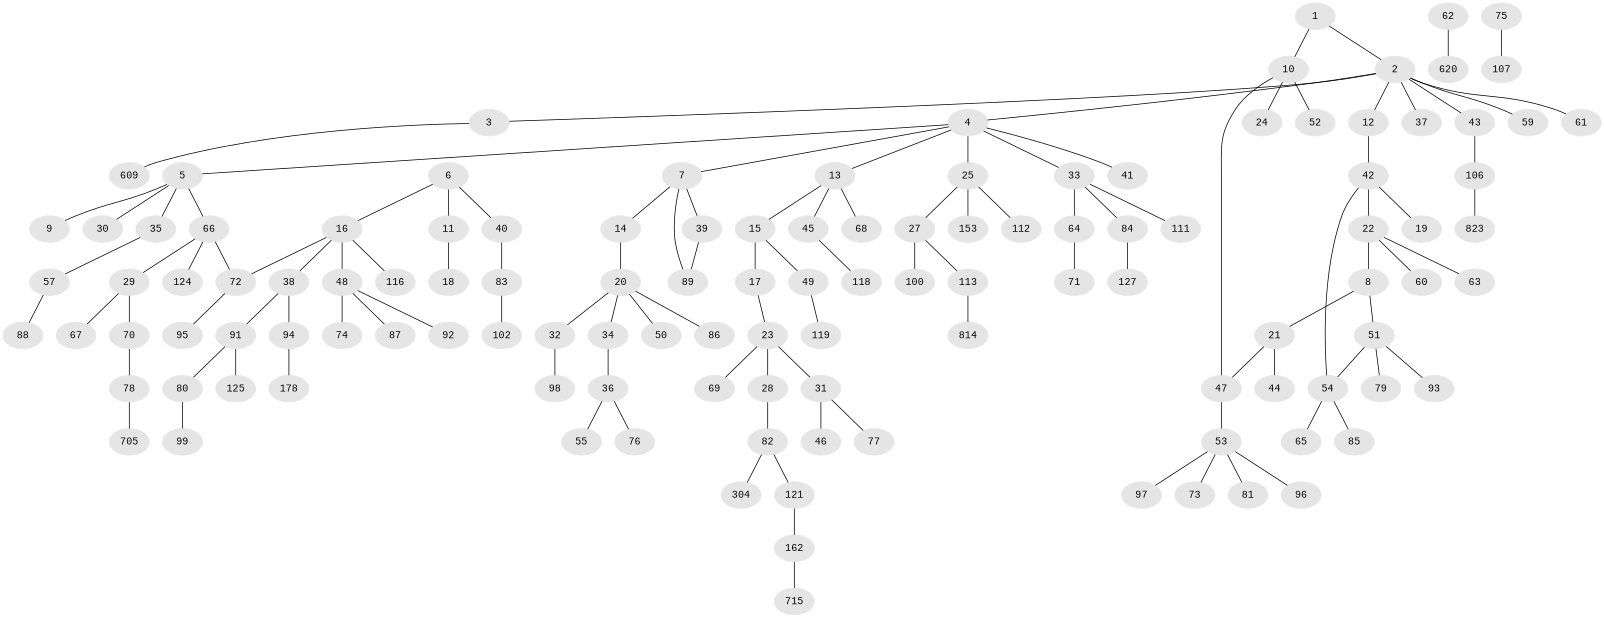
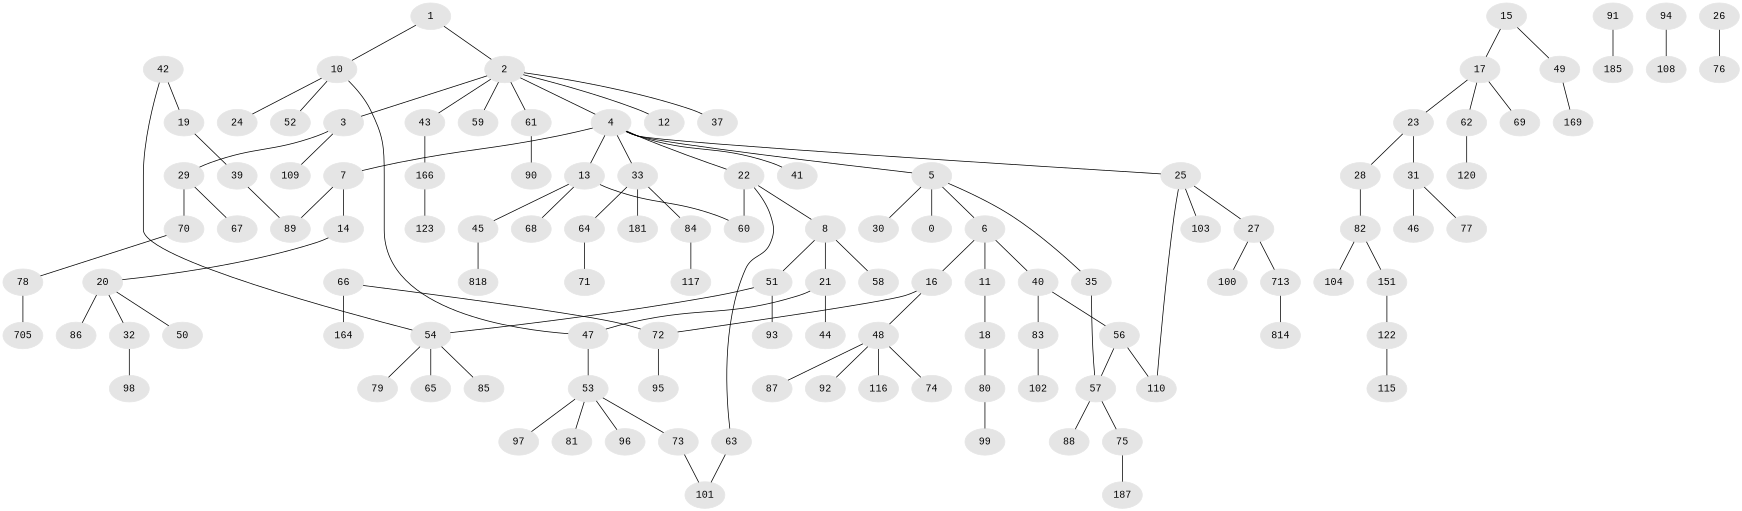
node "620": label "620" -> "120"
node "107": label "107" -> "187"
edge "17" -- "62": added
edge "12" -- "42": removed
node "609": label "609" -> "109"
node "90": added
node "106": label "106" -> "166"
edge "5" -- "66": now "5" -- "6"
edge "7" -- "39": now "19" -- "39"
edge "13" -- "15": now "13" -- "60"
edge "42" -- "22": now "4" -- "22"
node "9": label "9" -> "0"
node "153": label "153" -> "103"
node "112": label "112" -> "110"
node "111": label "111" -> "181"
node "823": label "823" -> "123"
edge "66" -- "29": now "3" -- "29"
edge "16" -- "116": now "48" -- "116"
node "124": label "124" -> "164"
node "38": removed
node "118": label "118" -> "818"
node "58": added
node "113": label "113" -> "713"
node "127": label "127" -> "117"
node "34": removed
node "119": label "119" -> "169"
node "56": added
edge "91" -- "80": now "18" -- "80"
edge "23" -- "69": now "17" -- "69"
edge "51" -- "79": now "54" -- "79"
node "125": label "125" -> "185"
node "178": label "178" -> "108"
node "36": label "36" -> "26"
edge "57" -- "75": added
node "55": removed
node "101": added
node "304": label "304" -> "104"
node "121": label "121" -> "151"
node "162": label "162" -> "122"
node "715": label "715" -> "115"
